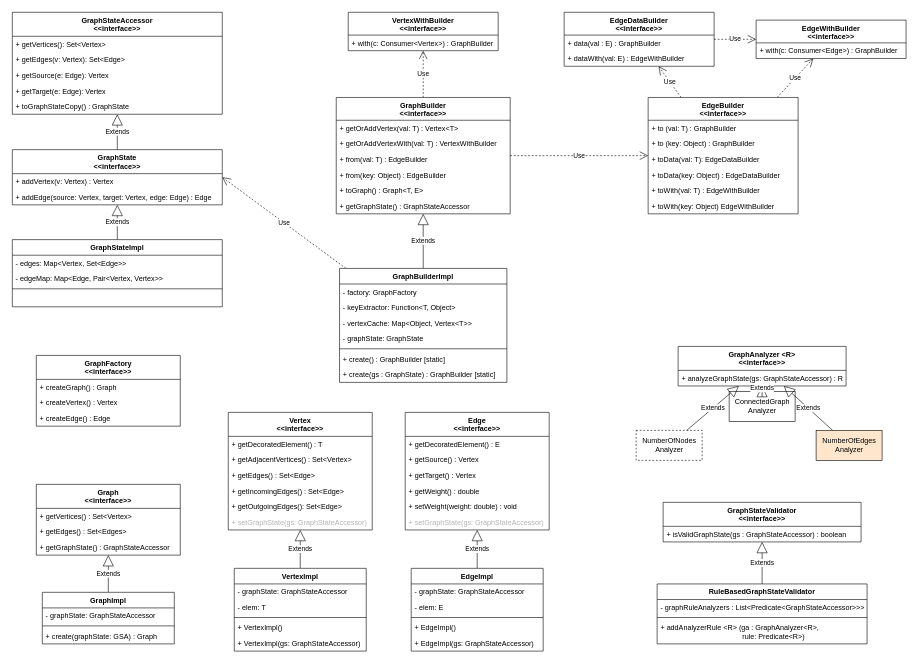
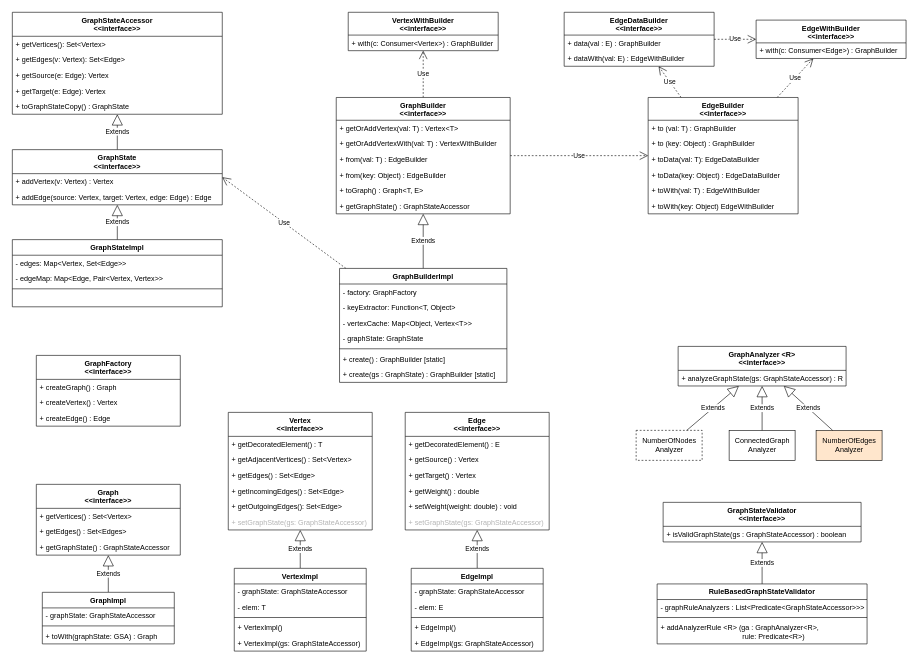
node "ConnectedGraph Analyzer": moved (762, 407) -> (762, 446)
node "+ create(graphState: GSA) : Graph": label "+ create(graphState: GSA) : Graph" -> "+ toWith(graphState: GSA) : Graph"
